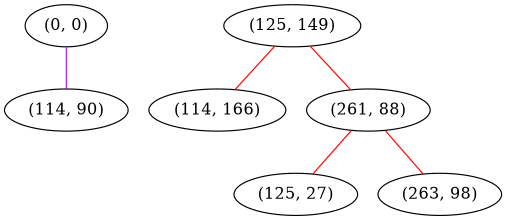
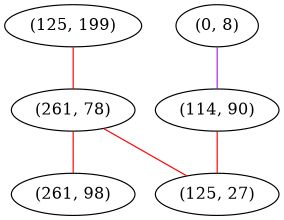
node "(0, 0)": label "(0, 0)" -> "(0, 8)"
node "(125, 149)": label "(125, 149)" -> "(125, 199)"
node "(114, 166)": removed
node "(261, 88)": label "(261, 88)" -> "(261, 78)"
edge "(114, 90)" -- "(125, 27)": added
node "(263, 98)": label "(263, 98)" -> "(261, 98)"
